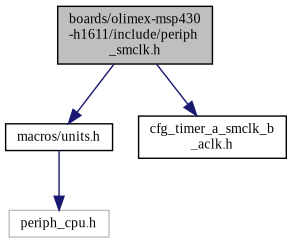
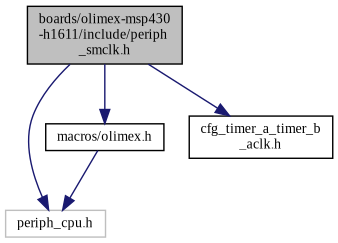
edge "boards/olimex-msp430 -h1611/include/periph _smclk.h" -> "periph_cpu.h": added
node "macros/units.h": label "macros/units.h" -> "macros/olimex.h"
node "cfg_timer_a_smclk_b _aclk.h": label "cfg_timer_a_smclk_b _aclk.h" -> "cfg_timer_a_timer_b _aclk.h"
